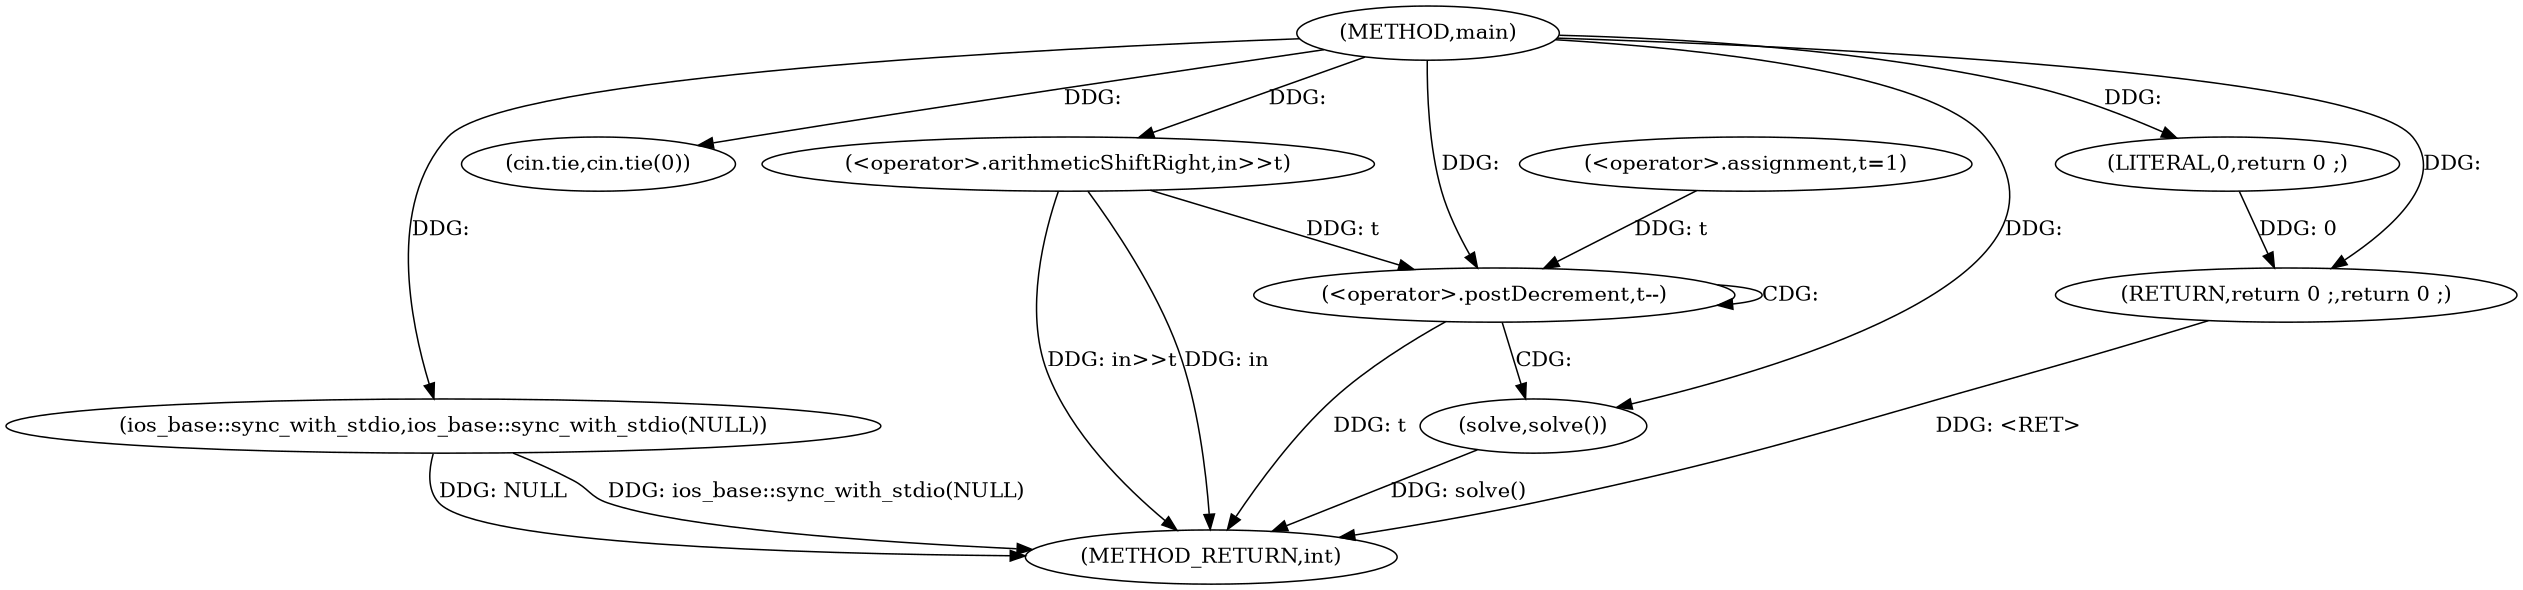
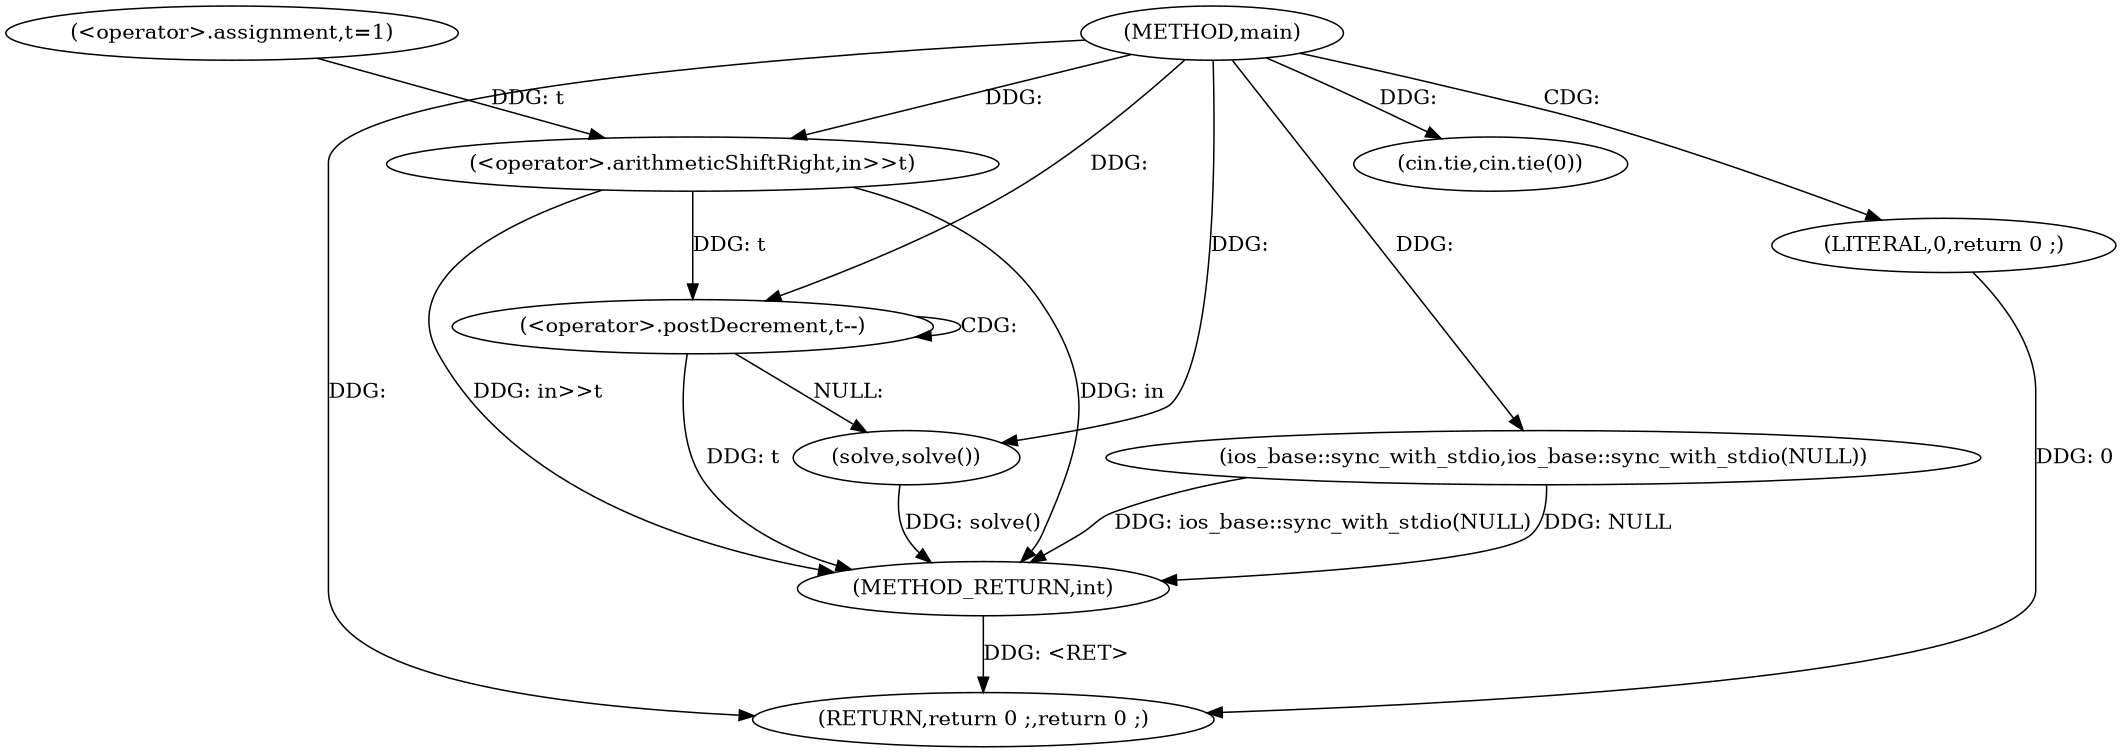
edge "(METHOD,main)" -> "(LITERAL,0,return 0 ;)": label "DDG: " -> "CDG: "
edge "(<operator>.assignment,t=1)" -> "(<operator>.postDecrement,t--)": now "(<operator>.assignment,t=1)" -> "(<operator>.arithmeticShiftRight,in>>t)"
edge "(<operator>.postDecrement,t--)" -> "(solve,solve())": label "CDG: " -> "NULL: "
edge "(RETURN,return 0 ;,return 0 ;)" -> "(METHOD_RETURN,int)": reversed
